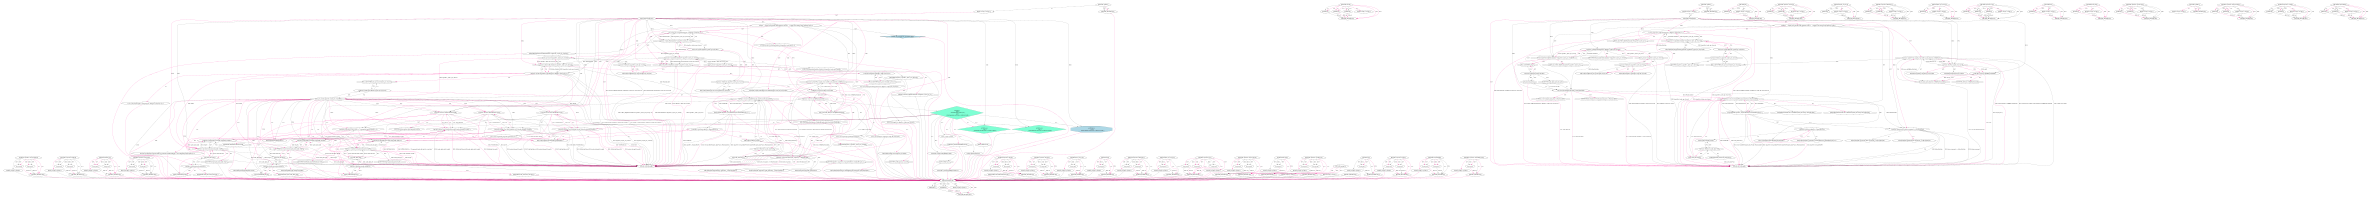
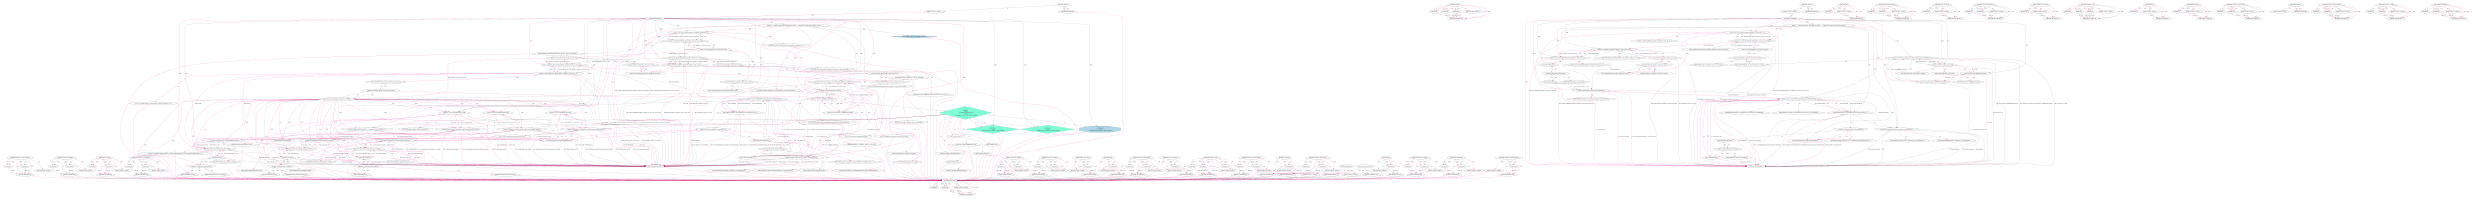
node "(LITERAL,1,memset(audio_data.get(), 1, kRawDataSize))": removed
node "(METHOD,NOTREACHED)": added
node "(IDENTIFIER,int16,WriteFakeData<int16)": removed
